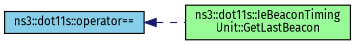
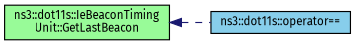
edge "ns3::dot11s::IeBeaconTiming Unit::GetLastBeacon" -> "ns3::dot11s::operator==": reversed
